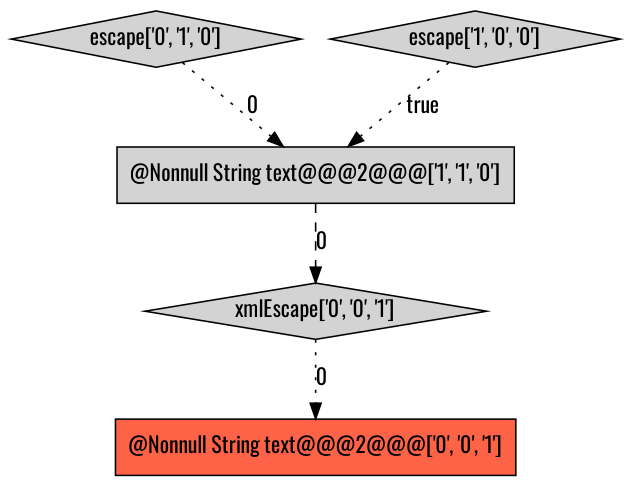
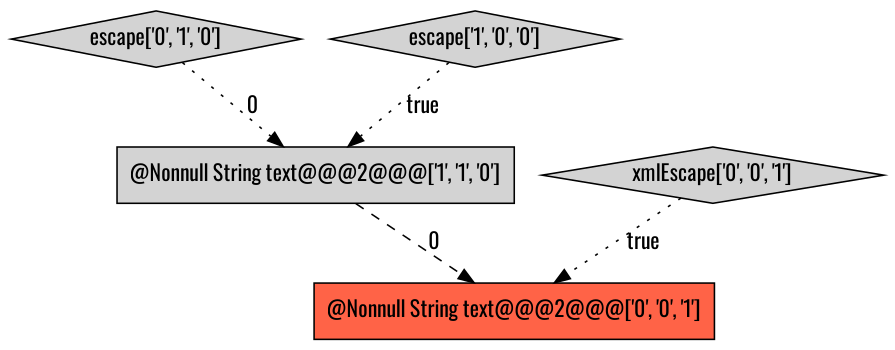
edge "@Nonnull String text@@@2@@@['1', '1', '0']" -> "xmlEscape['0', '0', '1']": now "@Nonnull String text@@@2@@@['1', '1', '0']" -> "@Nonnull String text@@@2@@@['0', '0', '1']"
edge "xmlEscape['0', '0', '1']" -> "@Nonnull String text@@@2@@@['0', '0', '1']": label "0" -> "true"
